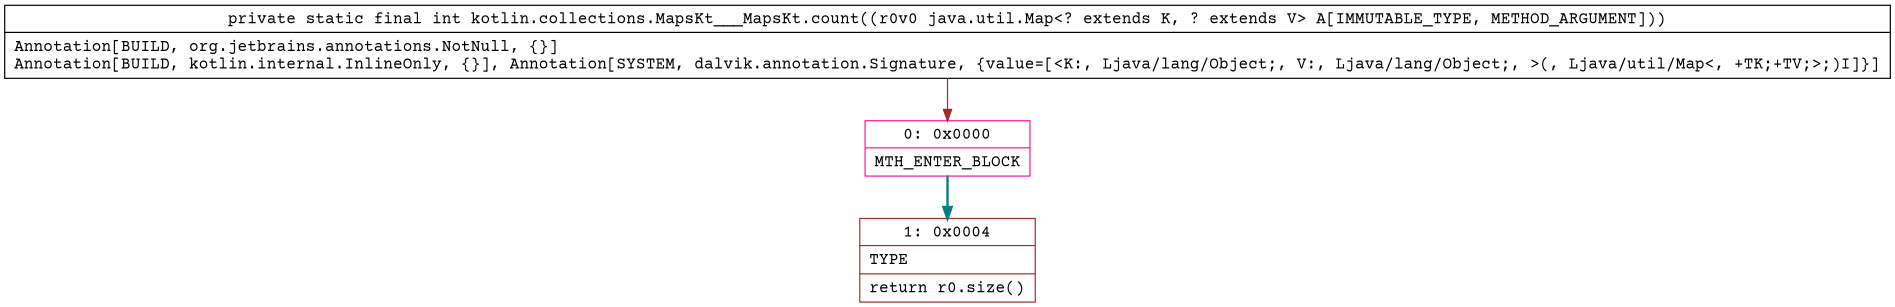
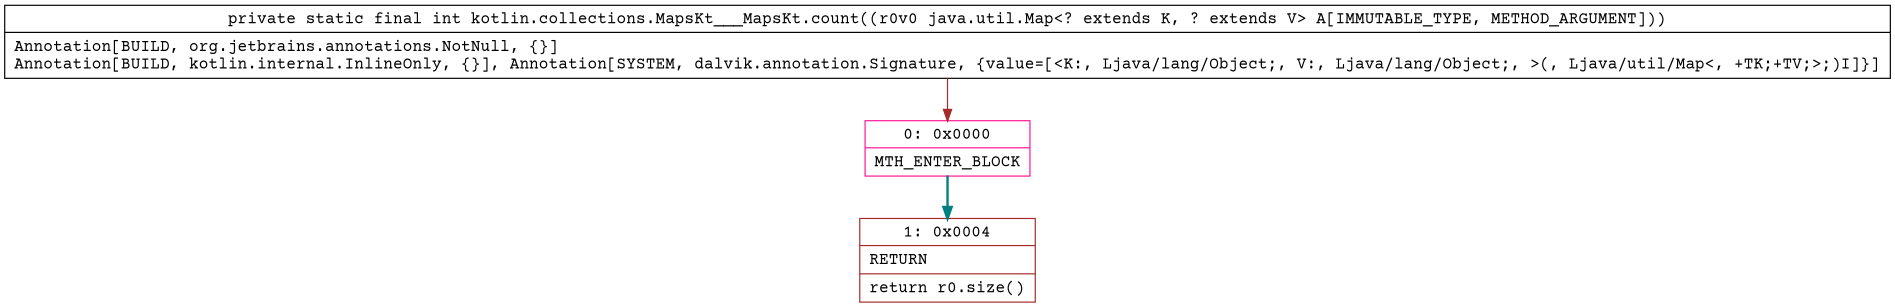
node "1: 0x0004": text "TYPE" -> "RETURN"
